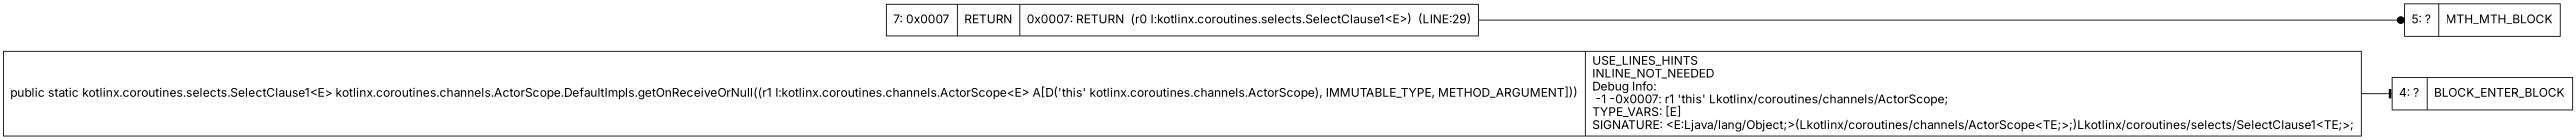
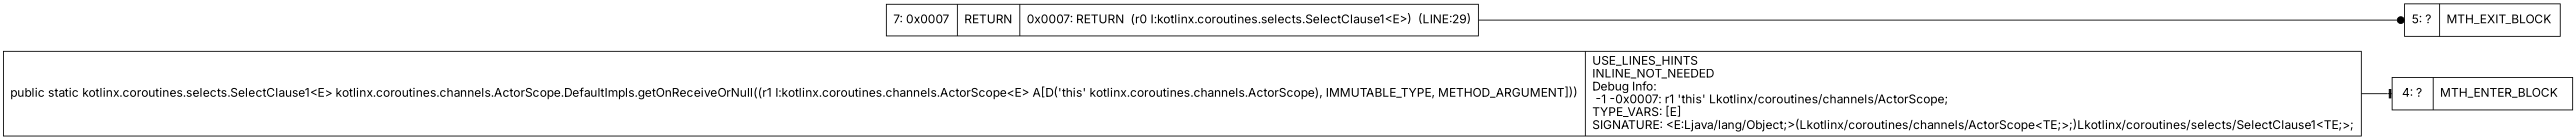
node "5: ?": text "MTH_MTH_BLOCK" -> "MTH_EXIT_BLOCK"
node "4: ?": text "BLOCK_ENTER_BLOCK" -> "MTH_ENTER_BLOCK"
